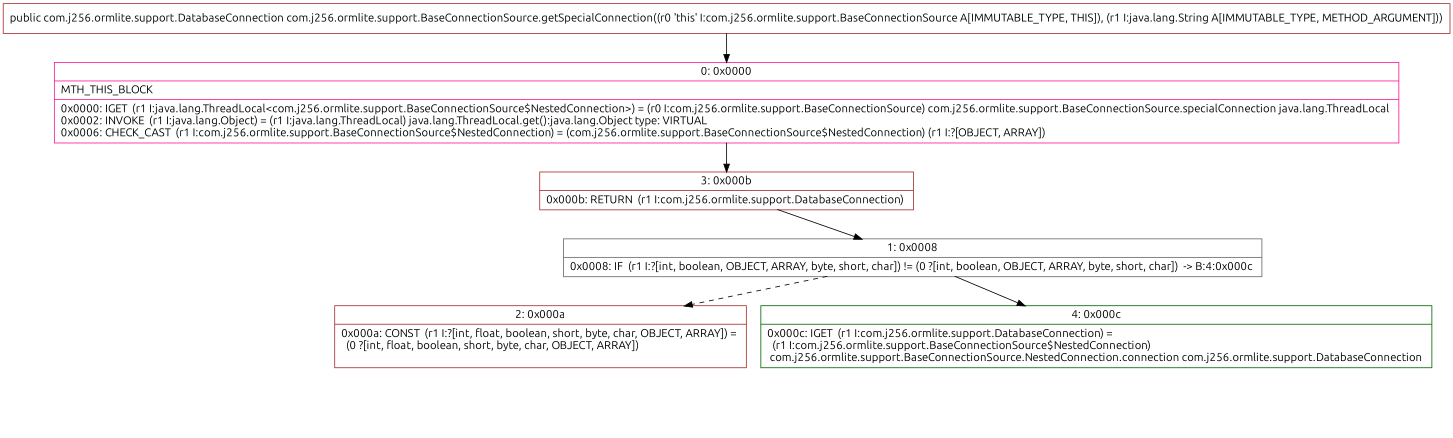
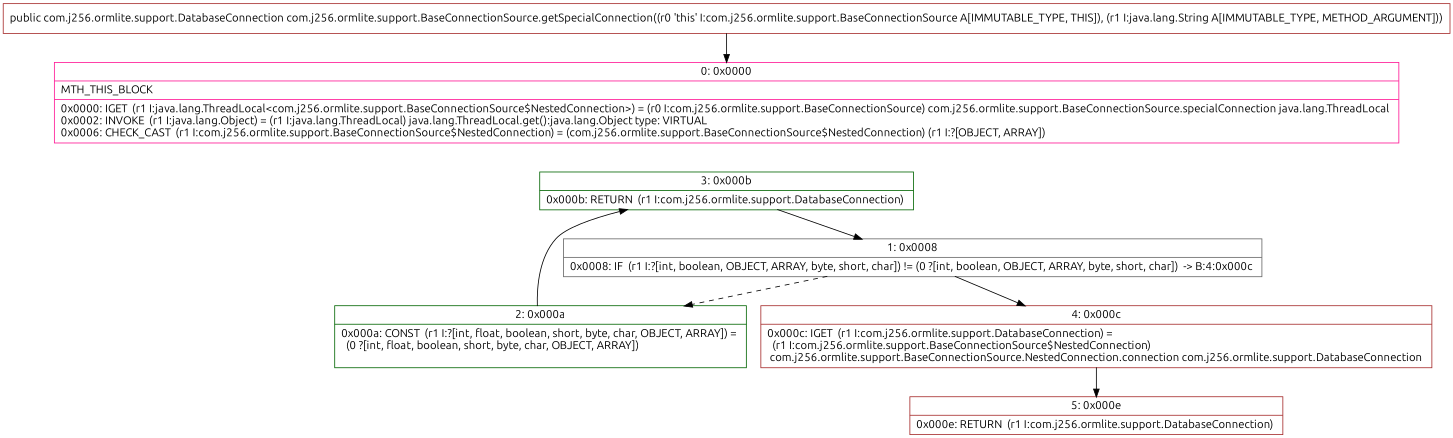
edge "0: 0x0000" -> "3: 0x000b": now "2: 0x000a" -> "3: 0x000b"
node "3: 0x000b": color brown -> darkgreen
node "2: 0x000a": color brown -> darkgreen
node "4: 0x000c": color darkgreen -> brown
node "5: 0x000e": added
